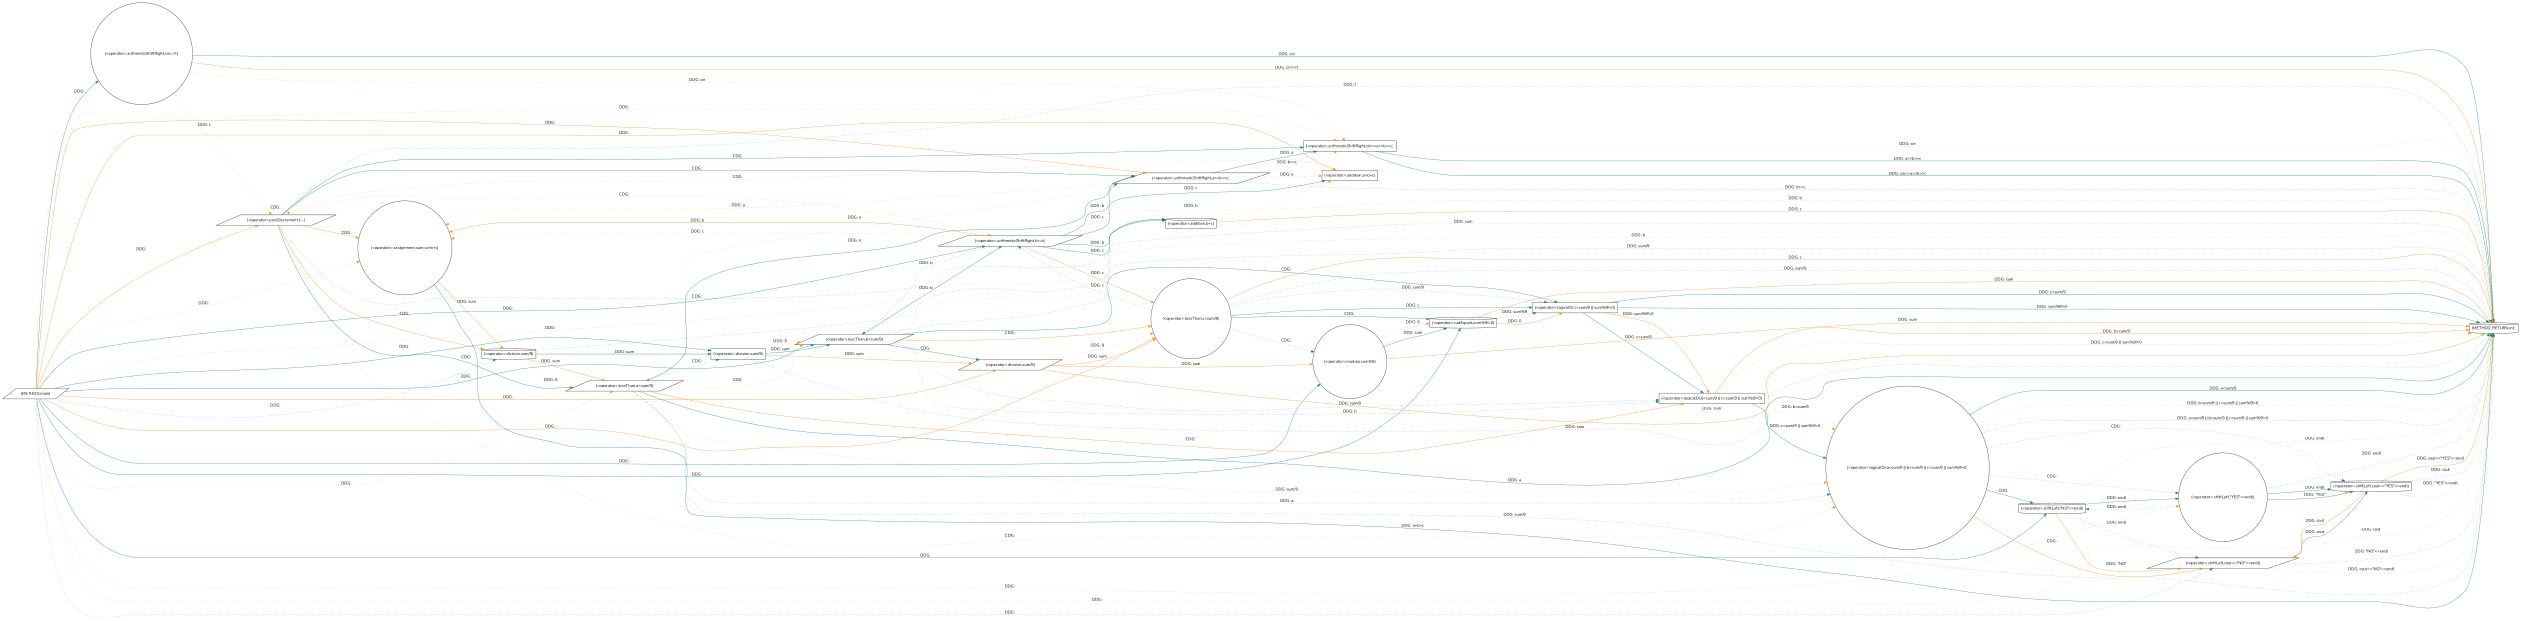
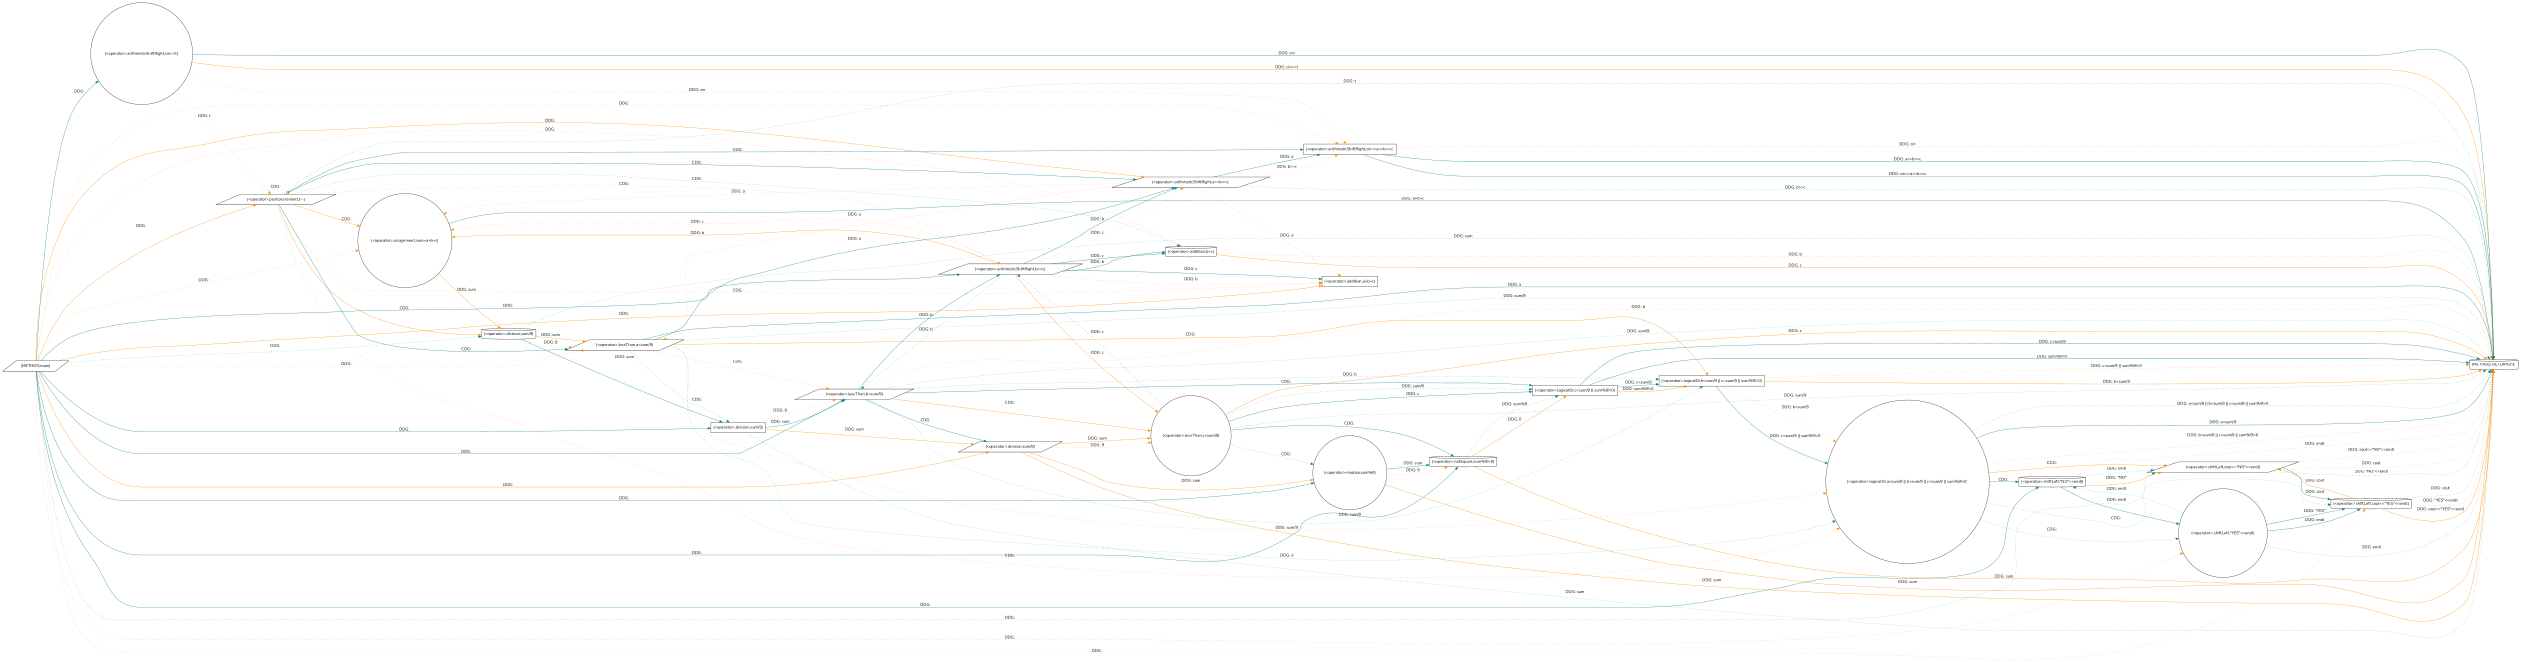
edge "(METHOD,main)" -> "(<operator>.lessThan,c<sum/9)": removed, label "DDG:"
